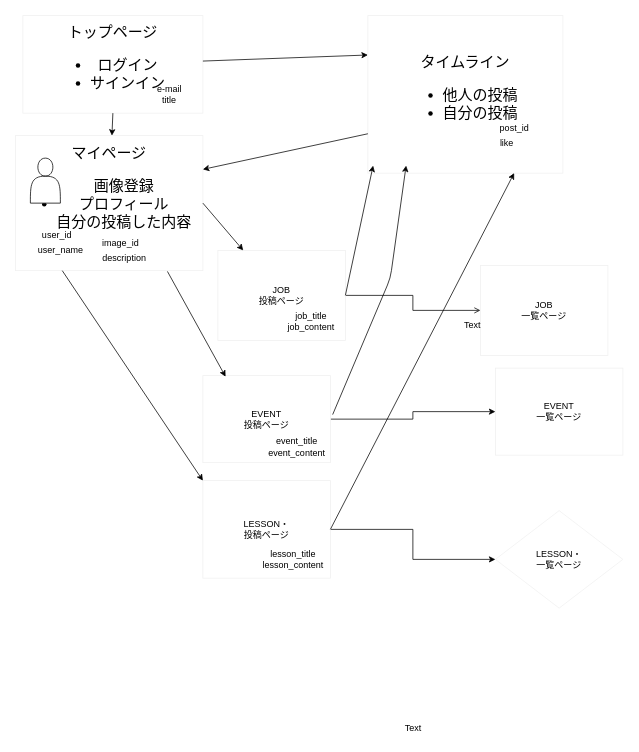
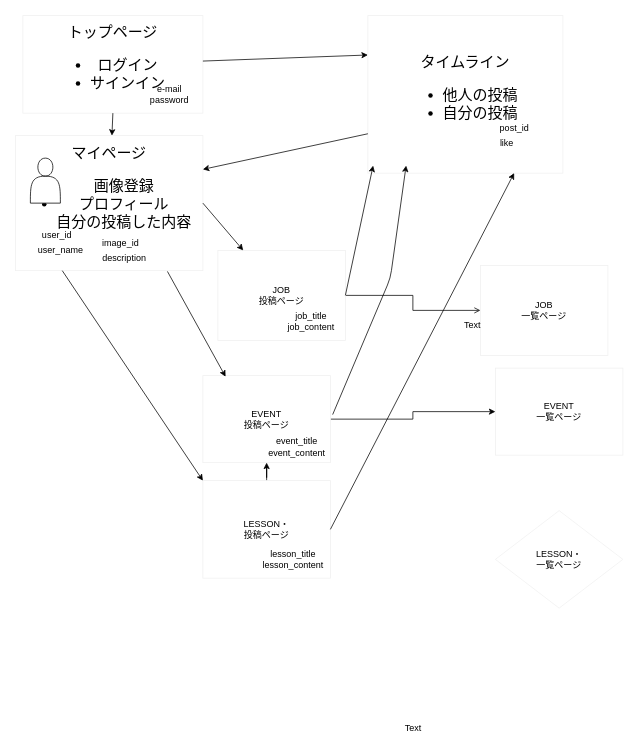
node "e-mail title": label "e-mail title" -> "e-mail password"
edge "LESSON・ 投稿ページ" -> "LESSON・ 一覧ページ": now "LESSON・ 投稿ページ" -> "EVENT 投稿ページ"
